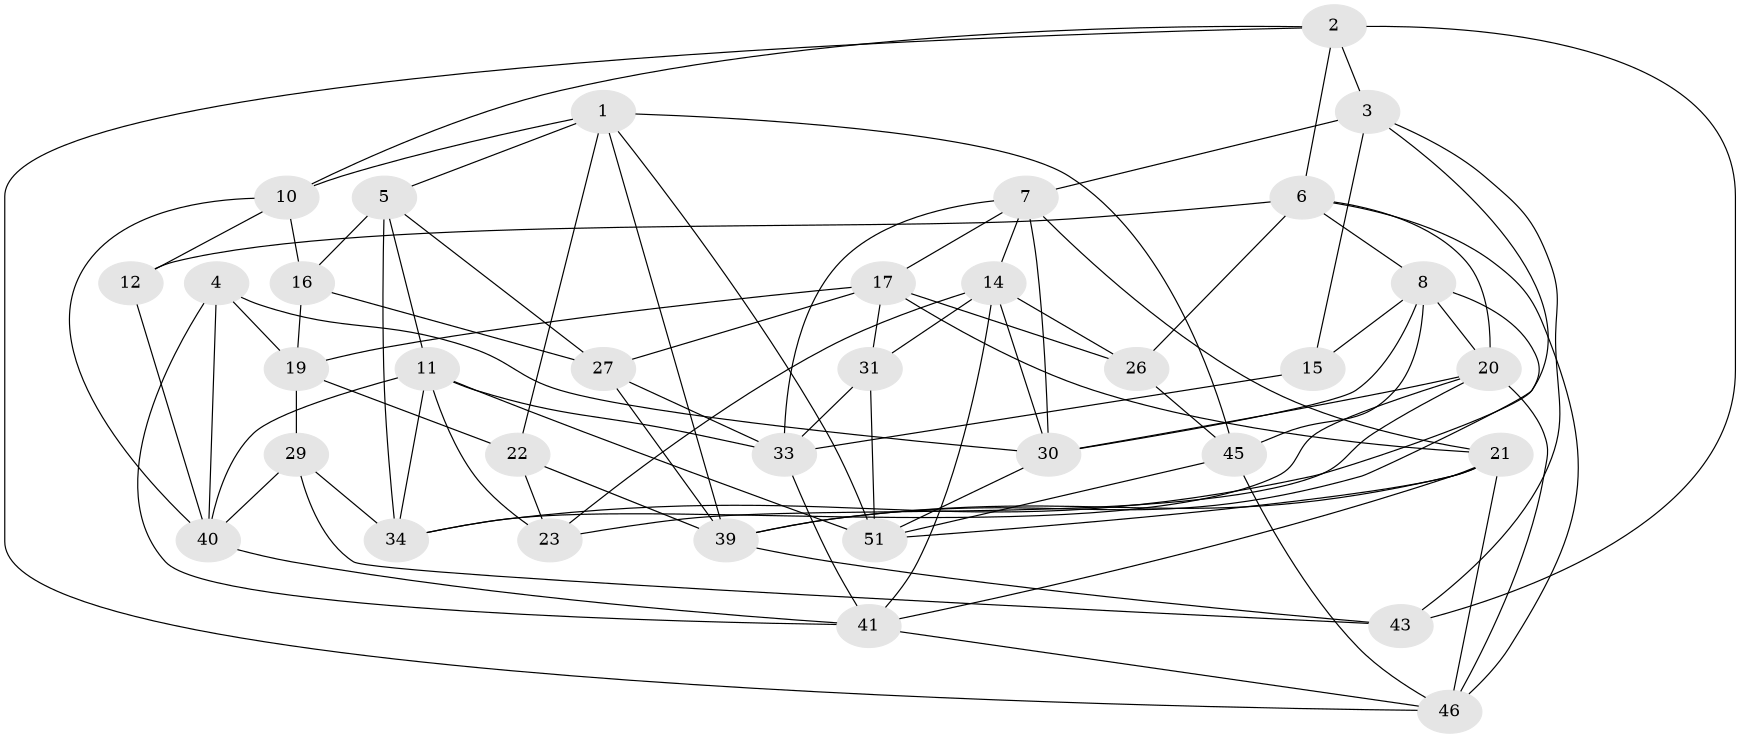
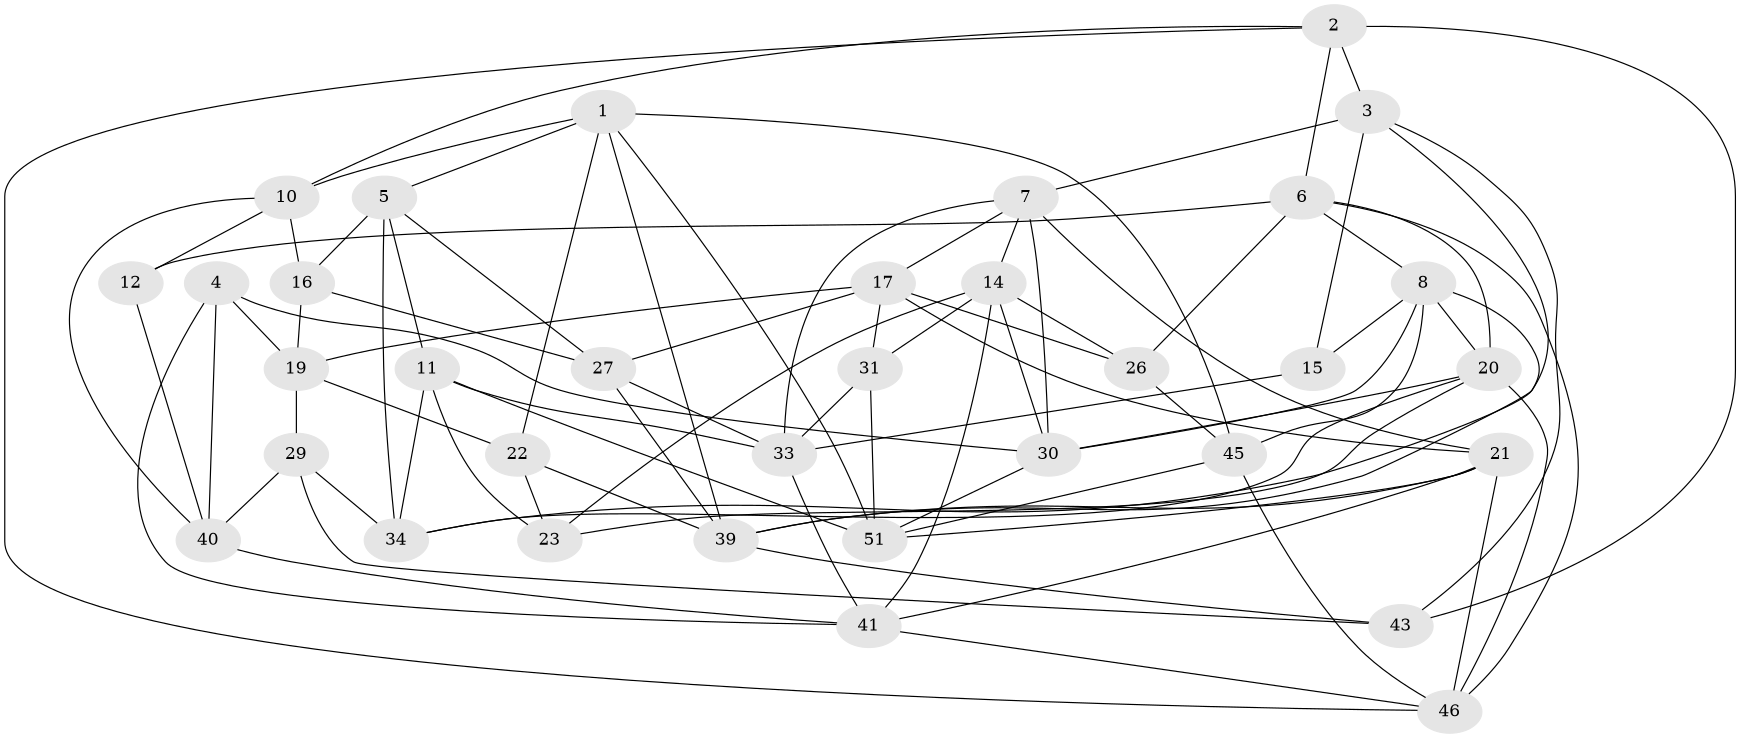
edge "11" -- "40": removed
